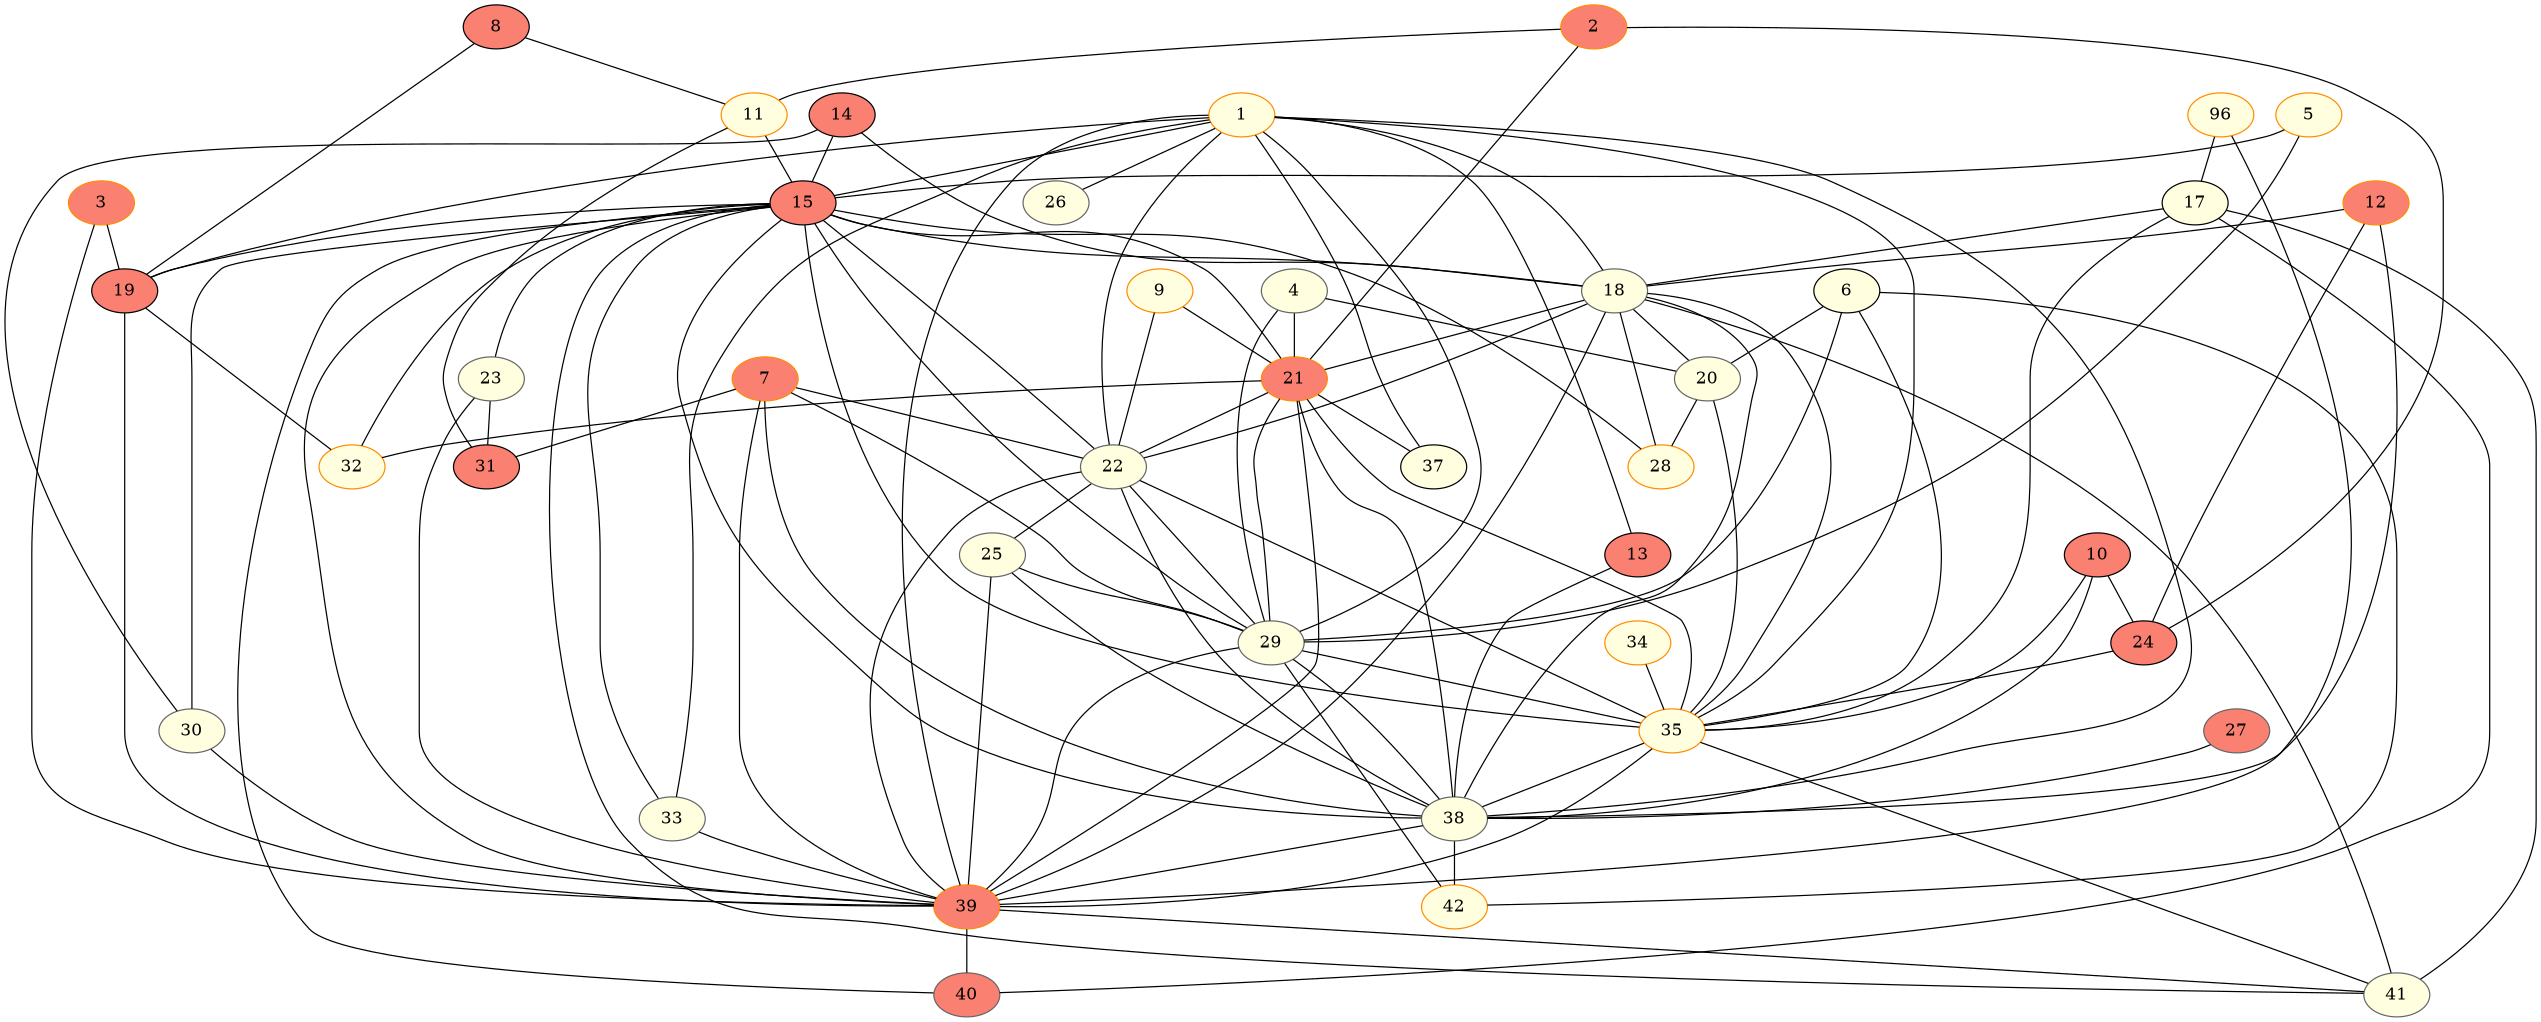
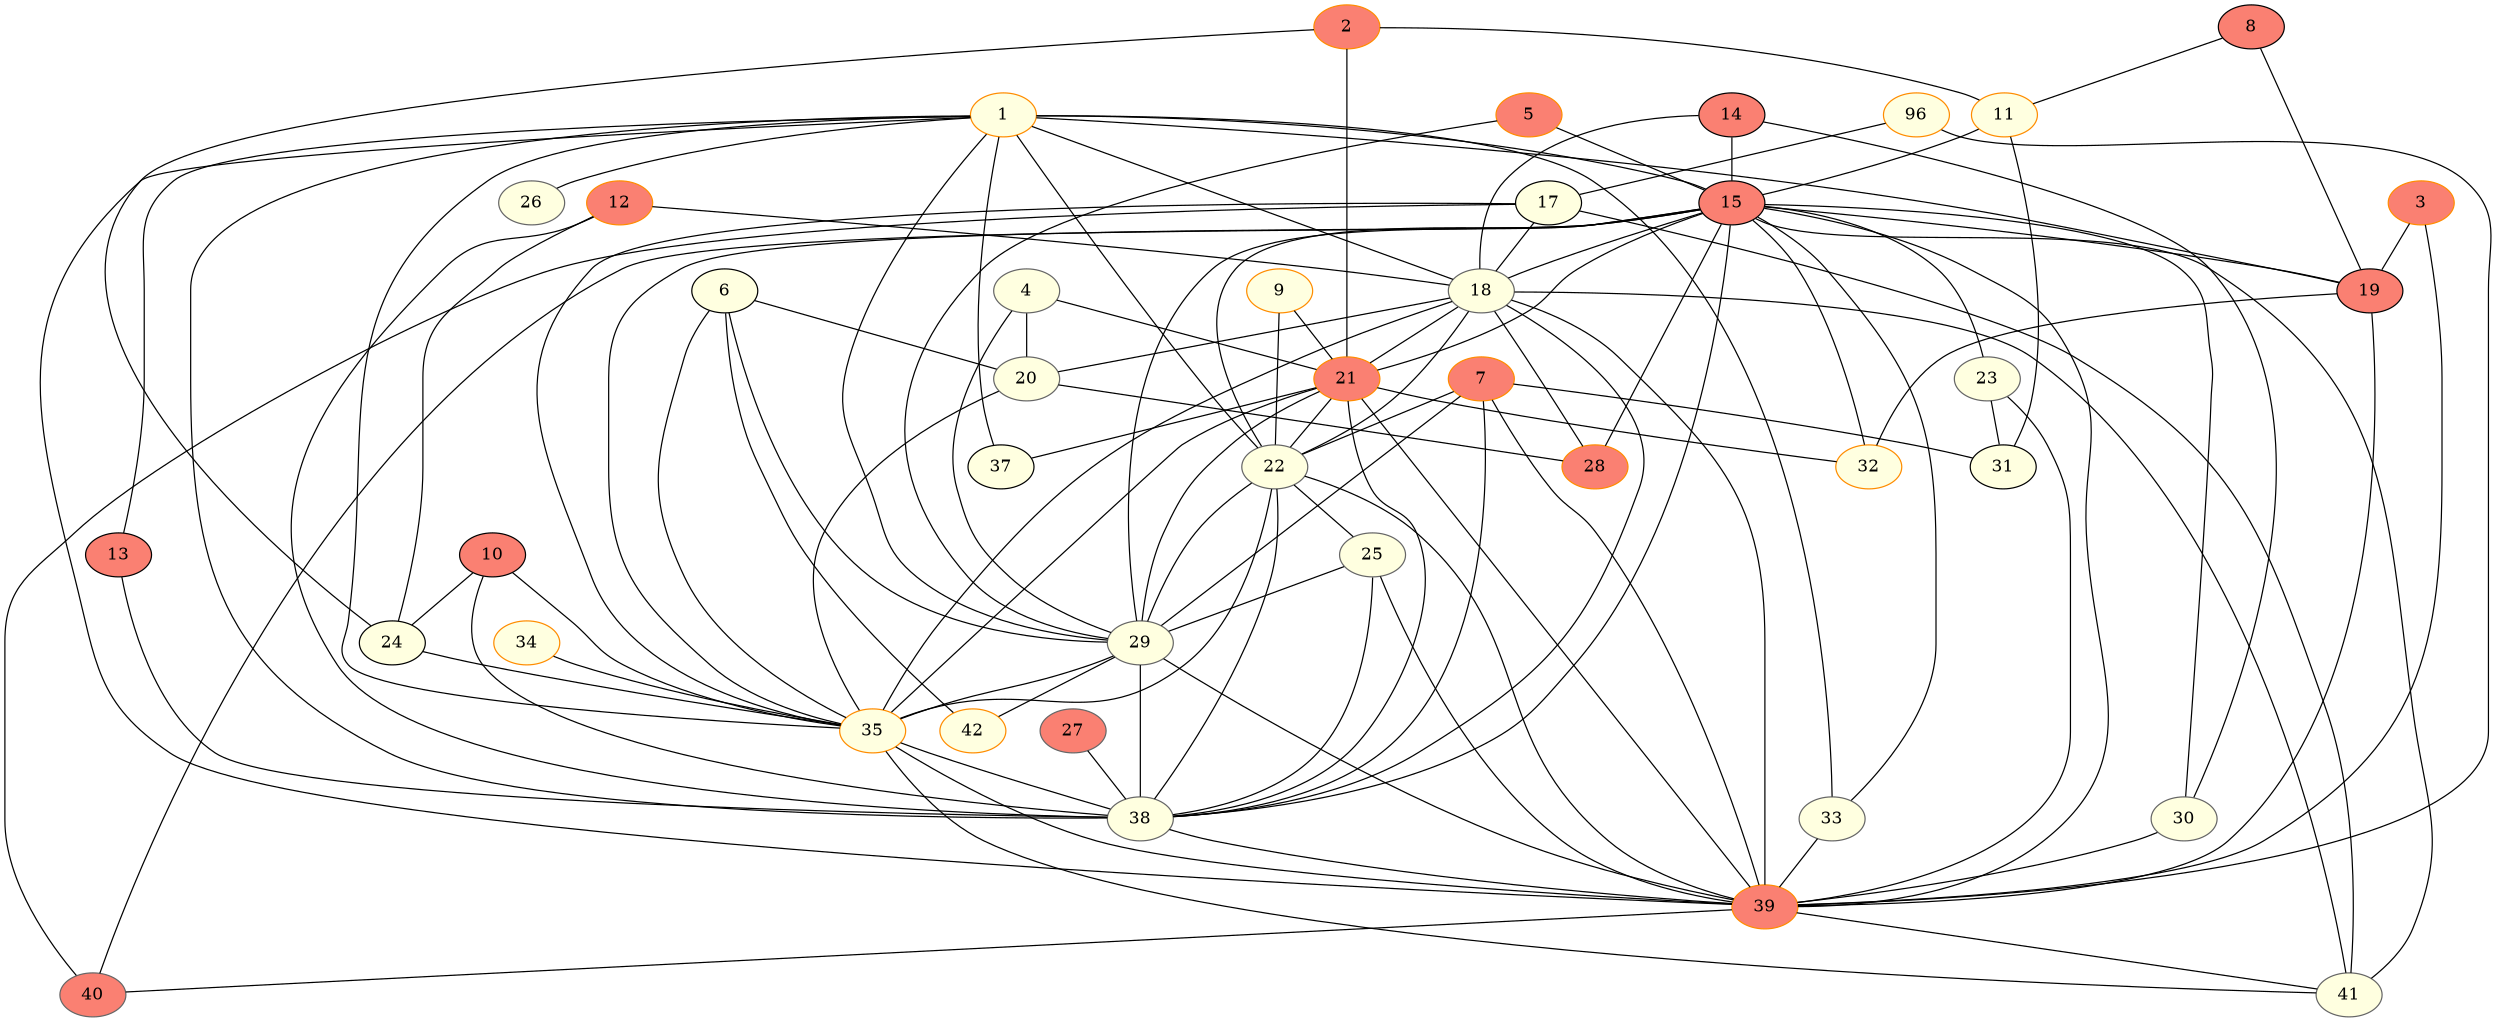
node "5": fillcolor lightyellow -> salmon
node "31": fillcolor salmon -> lightyellow
node "28": fillcolor lightyellow -> salmon
node "24": fillcolor salmon -> lightyellow
edge "38" -- "42": removed
